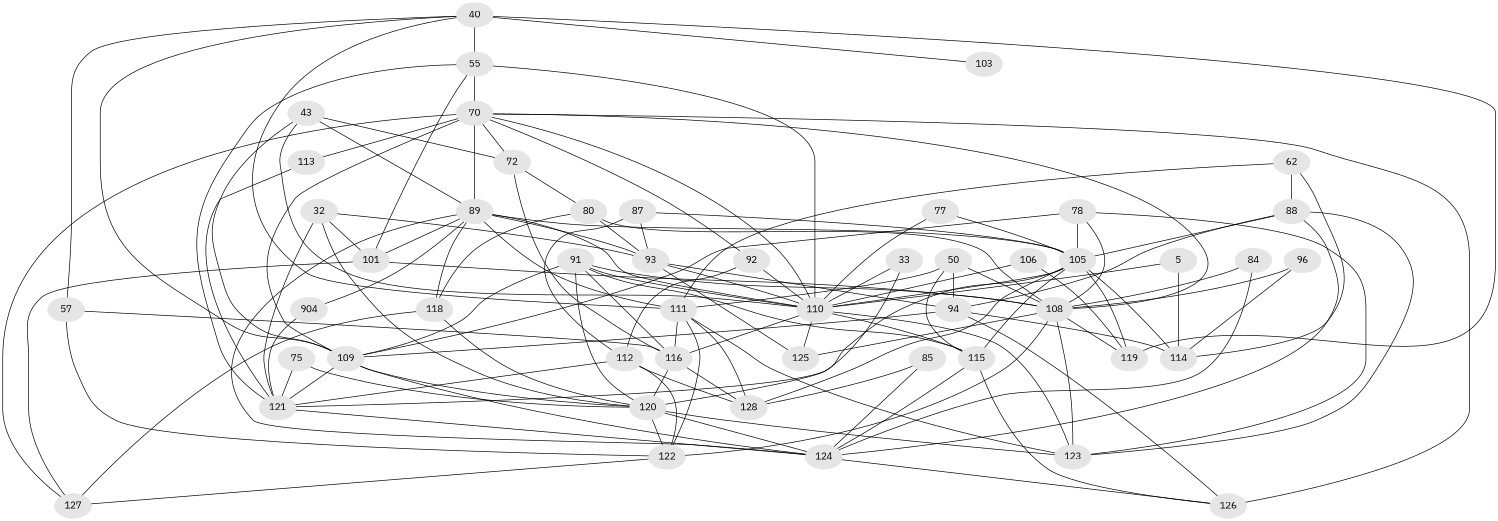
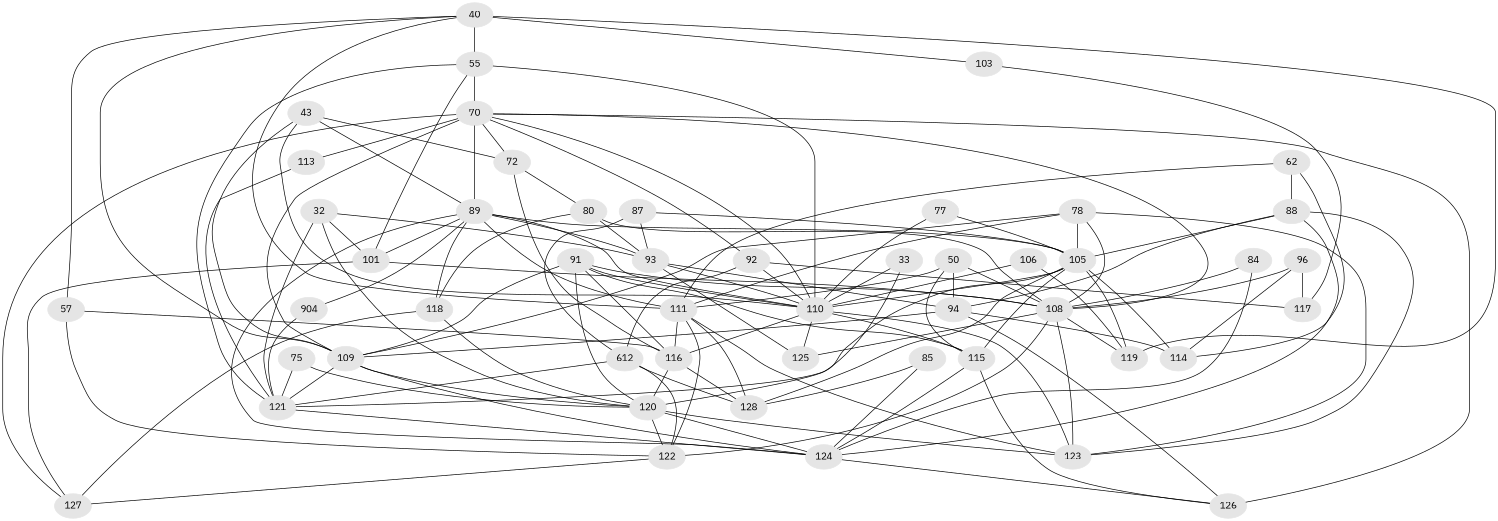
edge "78" -- "111": added
node "5": removed
node "117": added
node "112": label "112" -> "612"
